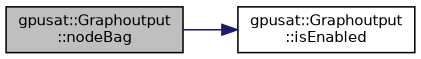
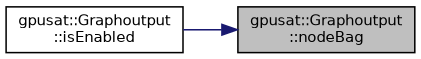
edge "gpusat::Graphoutput ::nodeBag" -> "gpusat::Graphoutput ::isEnabled": reversed
